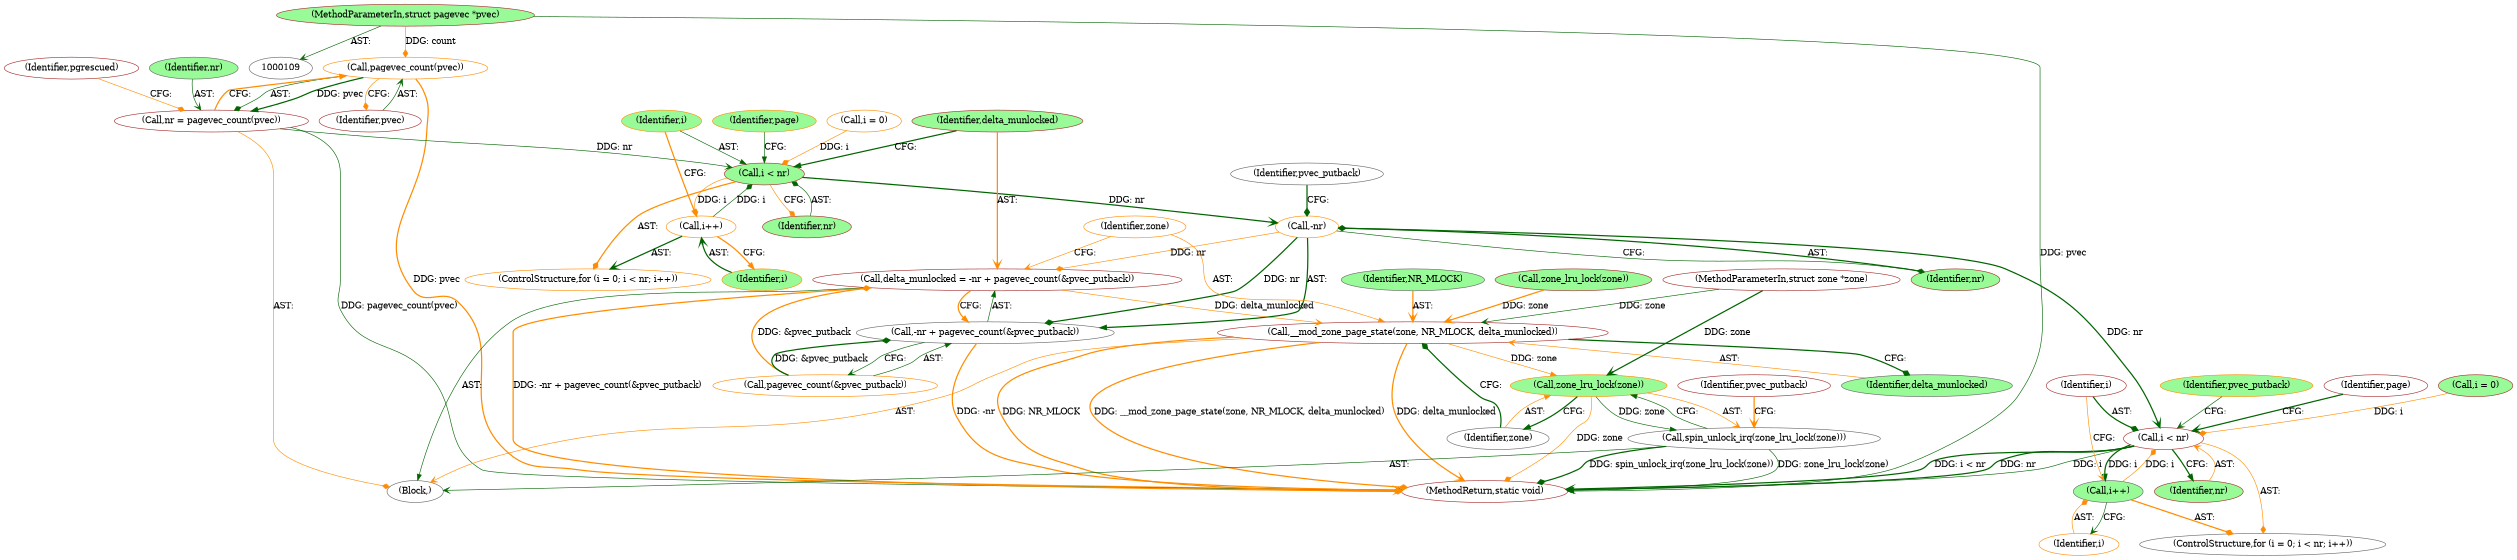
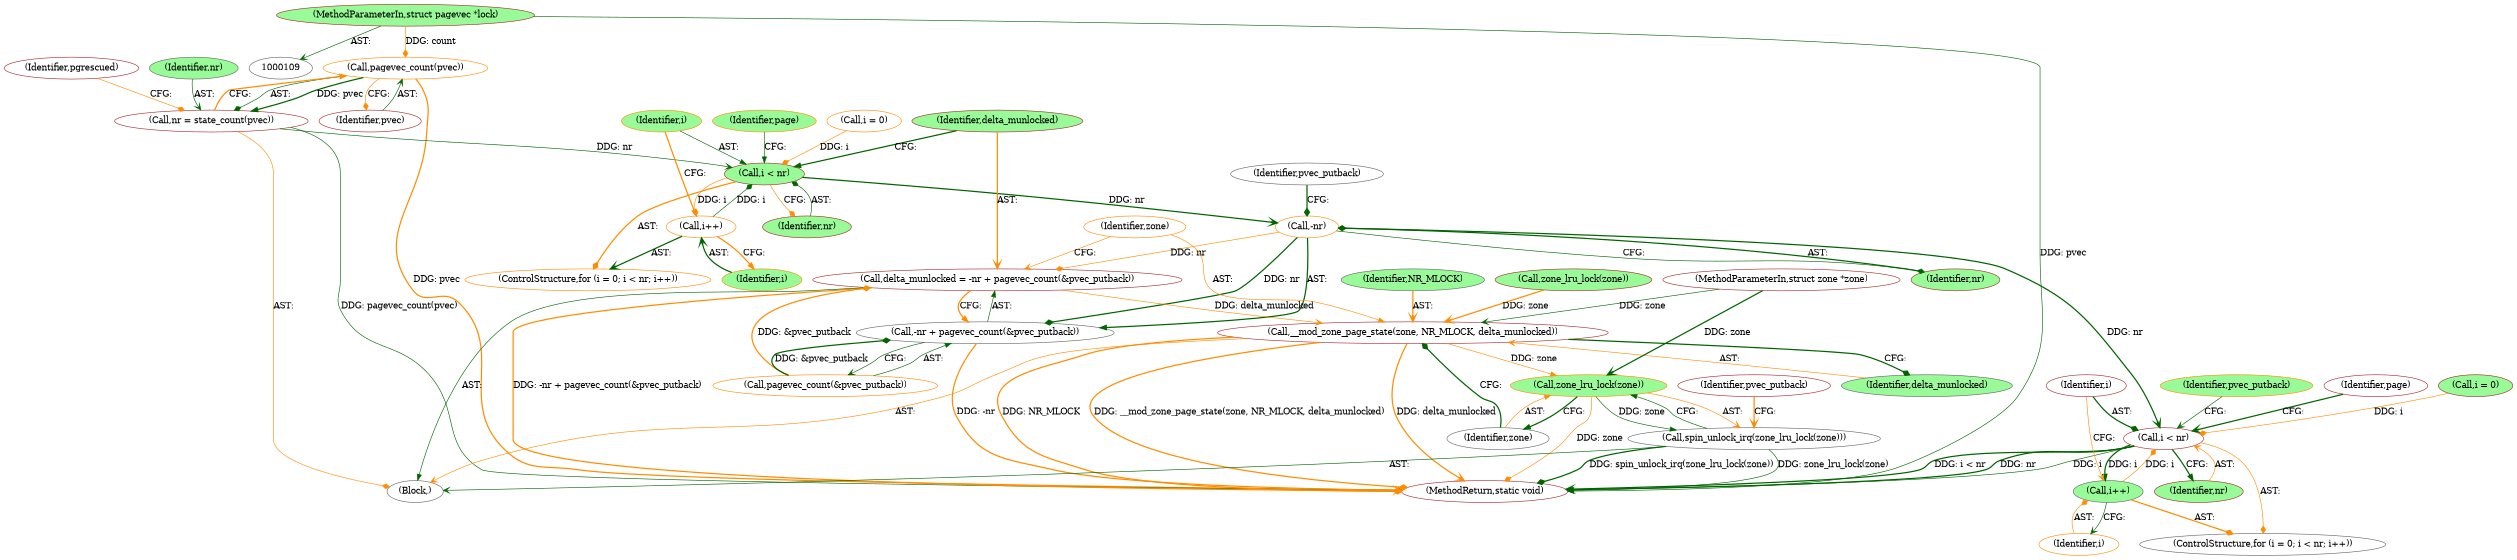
node "(MethodParameterIn,struct pagevec *pvec)": label "(MethodParameterIn,struct pagevec *pvec)" -> "(MethodParameterIn,struct pagevec *lock)"
node "(Call,nr = pagevec_count(pvec))": label "(Call,nr = pagevec_count(pvec))" -> "(Call,nr = state_count(pvec))"
